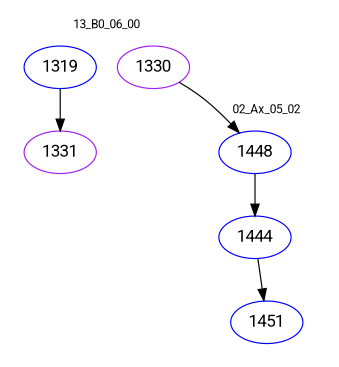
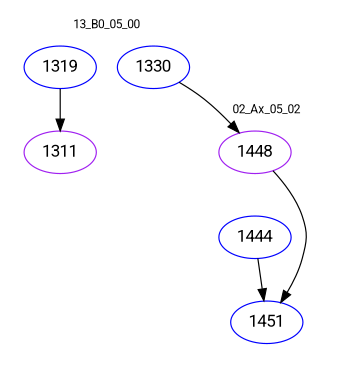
cluster "13_B0_06_00": label "13_B0_06_00" -> "13_B0_05_00"
node "1330": color purple -> blue
node "1331": label "1331" -> "1311"
node "1448": color blue -> purple
edge "1448" -> "1444": now "1448" -> "1451"
